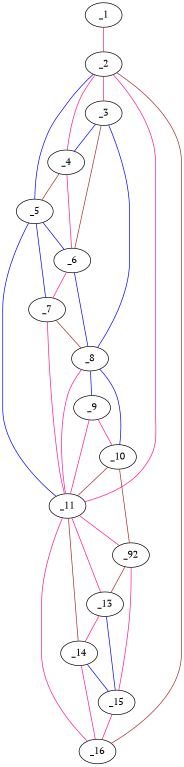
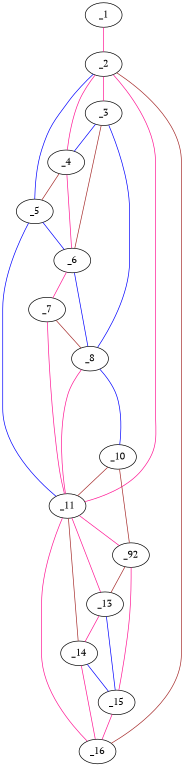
edge "_5" -- "_7": removed
node "_9": removed
